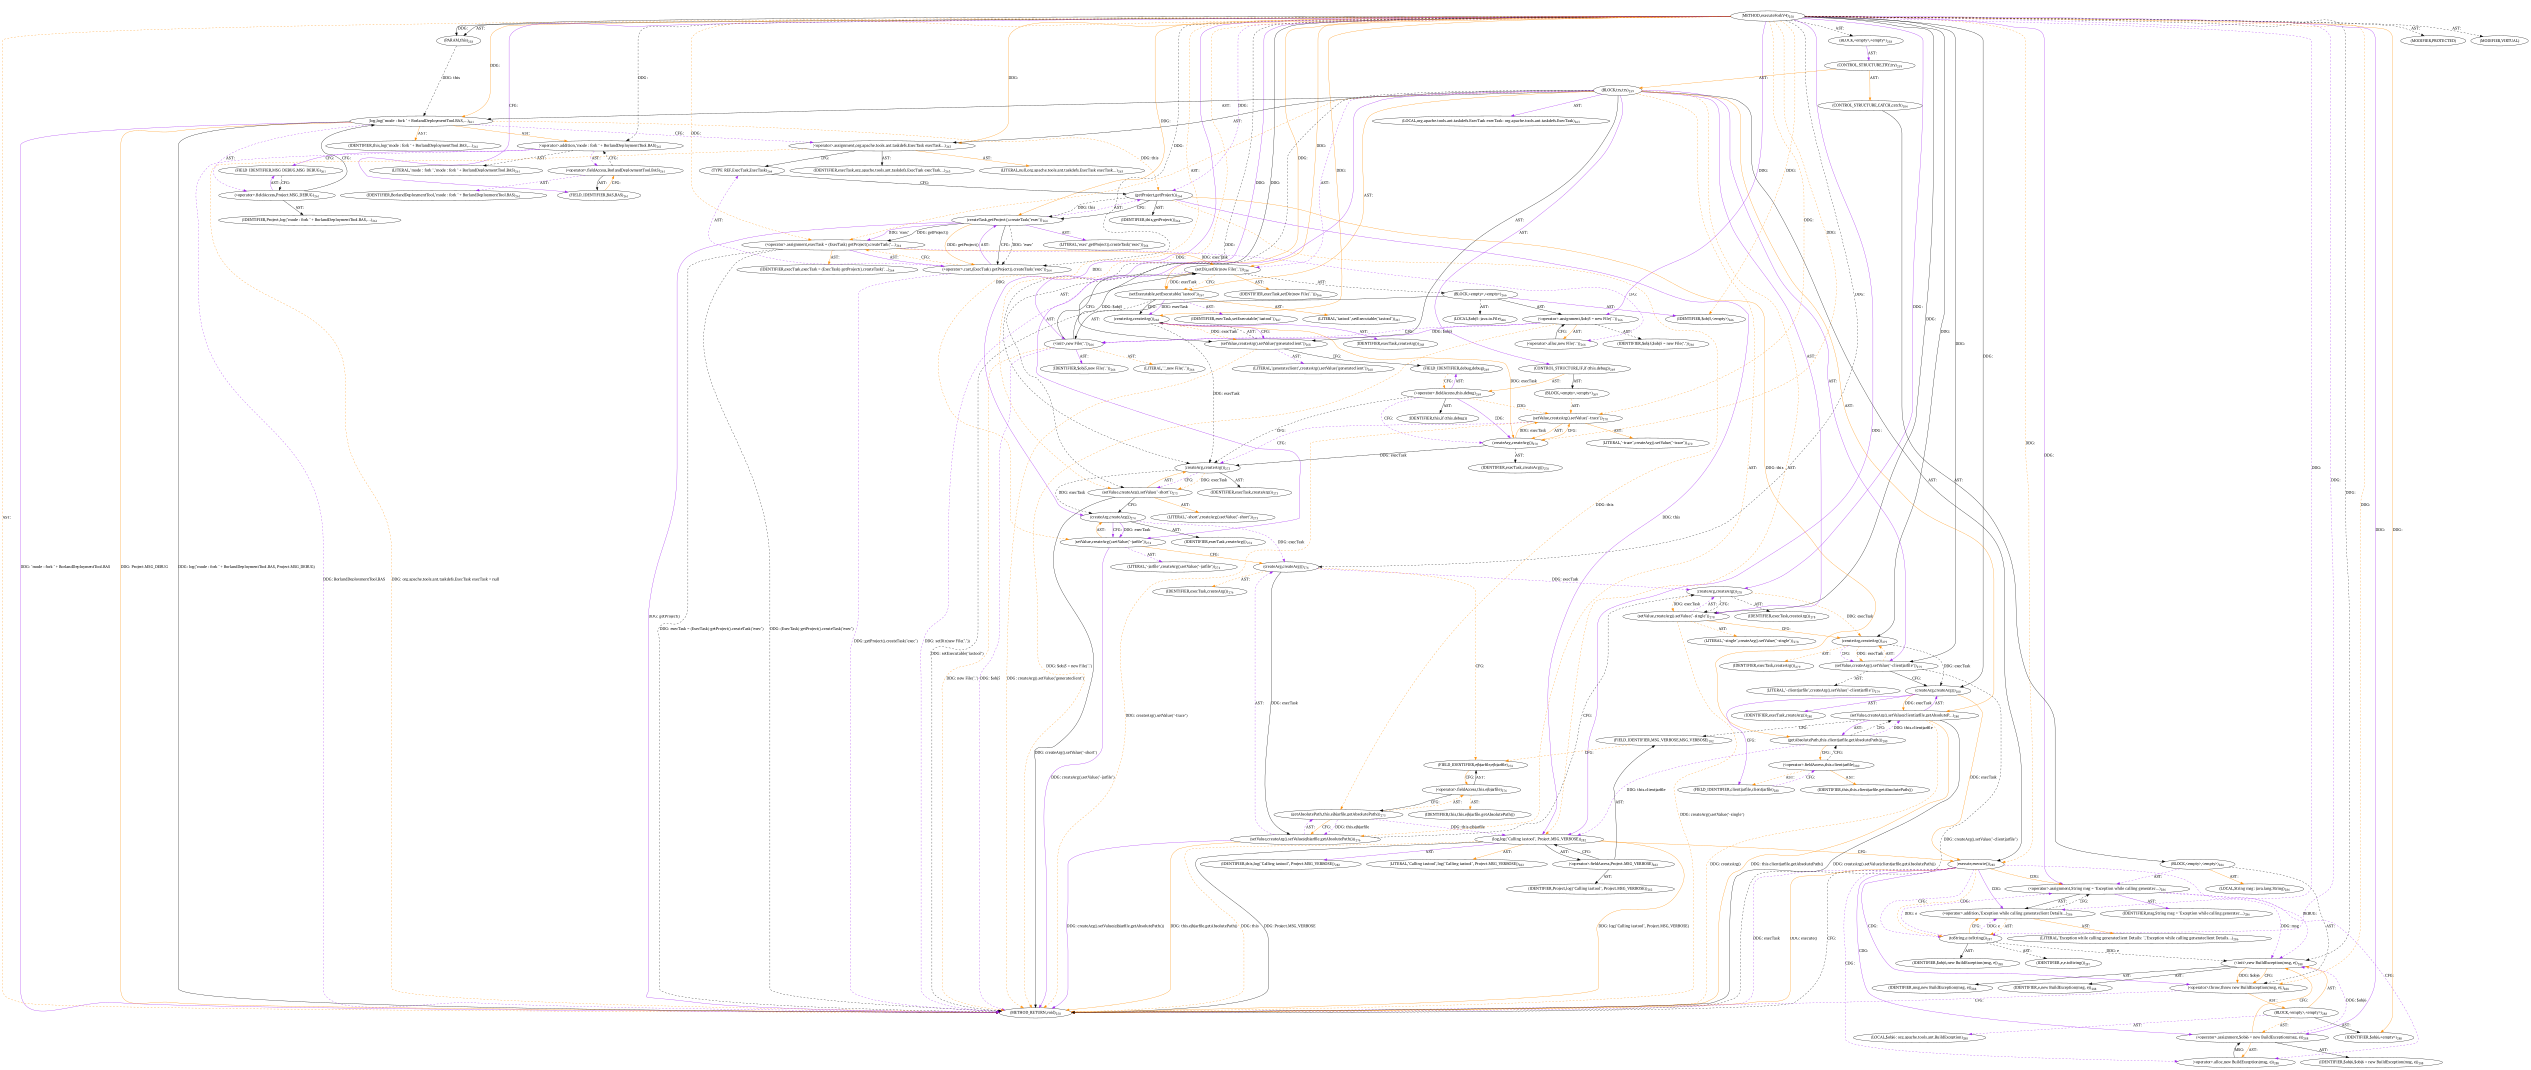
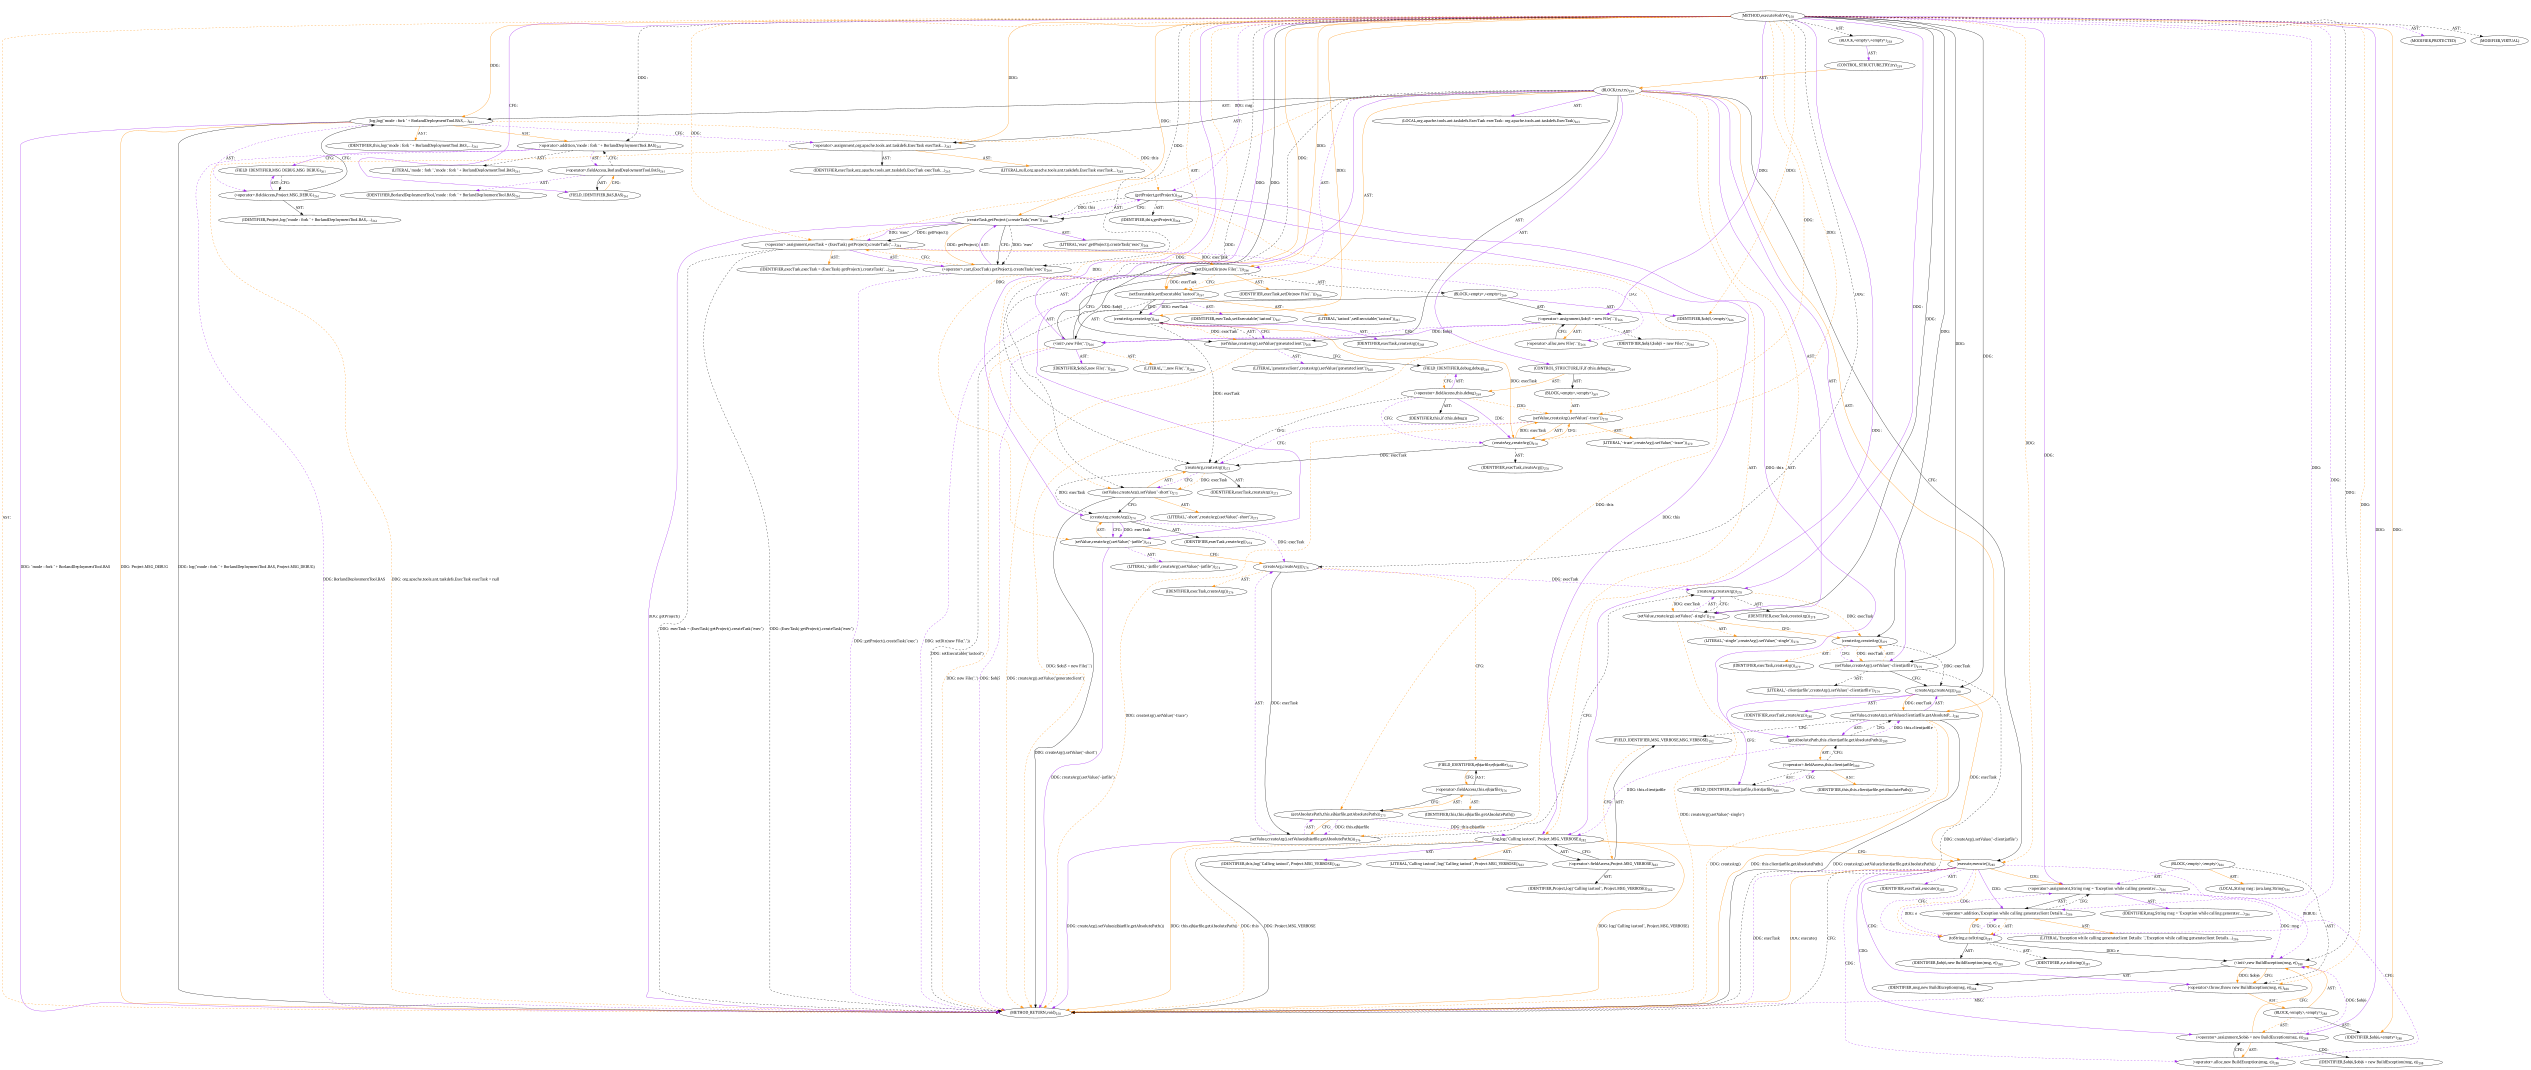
edge "(METHOD,executeForkV4)" -> "(MODIFIER,PROTECTED)": color black -> purple
node "(PARAM,this)": removed
edge "(METHOD,executeForkV4)" -> "(getProject,getProject())": label "DDG: " -> "DDG: msg"
node "(CONTROL_STRUCTURE,CATCH,catch)": removed
node "(TYPE_REF,ExecTask,ExecTask)": removed
edge "(getProject,getProject())" -> "(IDENTIFIER,this,getProject())": style solid -> dashed
node "(LOCAL,$obj5: java.io.File)": removed
edge "(getProject,getProject())" -> "(getAbsolutePath,this.clientjarfile.getAbsolutePath())": color darkorange -> purple
edge "(BLOCK,try,try)" -> "(execute,execute())": label "AST: " -> "CFG: "
edge "(FIELD_IDENTIFIER,MSG_VERBOSE,MSG_VERBOSE)" -> "(FIELD_IDENTIFIER,ejbjarfile,ejbjarfile)": now "(FIELD_IDENTIFIER,MSG_VERBOSE,MSG_VERBOSE)" -> "(<operator>.fieldAccess,Project.MSG_VERBOSE)"
edge "(getAbsolutePath,this.clientjarfile.getAbsolutePath())" -> "(<operator>.fieldAccess,this.clientjarfile)": label "CFG: " -> "AST: "
edge "(<operator>.fieldAccess,this.clientjarfile)" -> "(FIELD_IDENTIFIER,clientjarfile,clientjarfile)": color darkorange -> black
edge "(getAbsolutePath,this.ejbjarfile.getAbsolutePath())" -> "(<operator>.fieldAccess,this.ejbjarfile)": style dashed -> solid
node "(IDENTIFIER,execTask,execute())": added
edge "(toString,e.toString())" -> "(<init>,new BuildException(msg, e))": style dashed -> solid
node "(IDENTIFIER,e,new BuildException(msg, e))": removed
edge "(<operator>.throw,throw new BuildException(msg, e);)" -> "(METHOD_RETURN,void)": label "CFG: " -> "MSG: "
node "(LOCAL,$obj6: org.apache.tools.ant.BuildException)": removed
edge "(<operator>.alloc,new BuildException(msg, e))" -> "(<operator>.assignment,$obj6 = new BuildException(msg, e))": label "MSG: " -> "CFG: "
edge "(<operator>.assignment,$obj6 = new BuildException(msg, e))" -> "(IDENTIFIER,$obj6,$obj6 = new BuildException(msg, e))": label "AST: " -> "CDG: "
